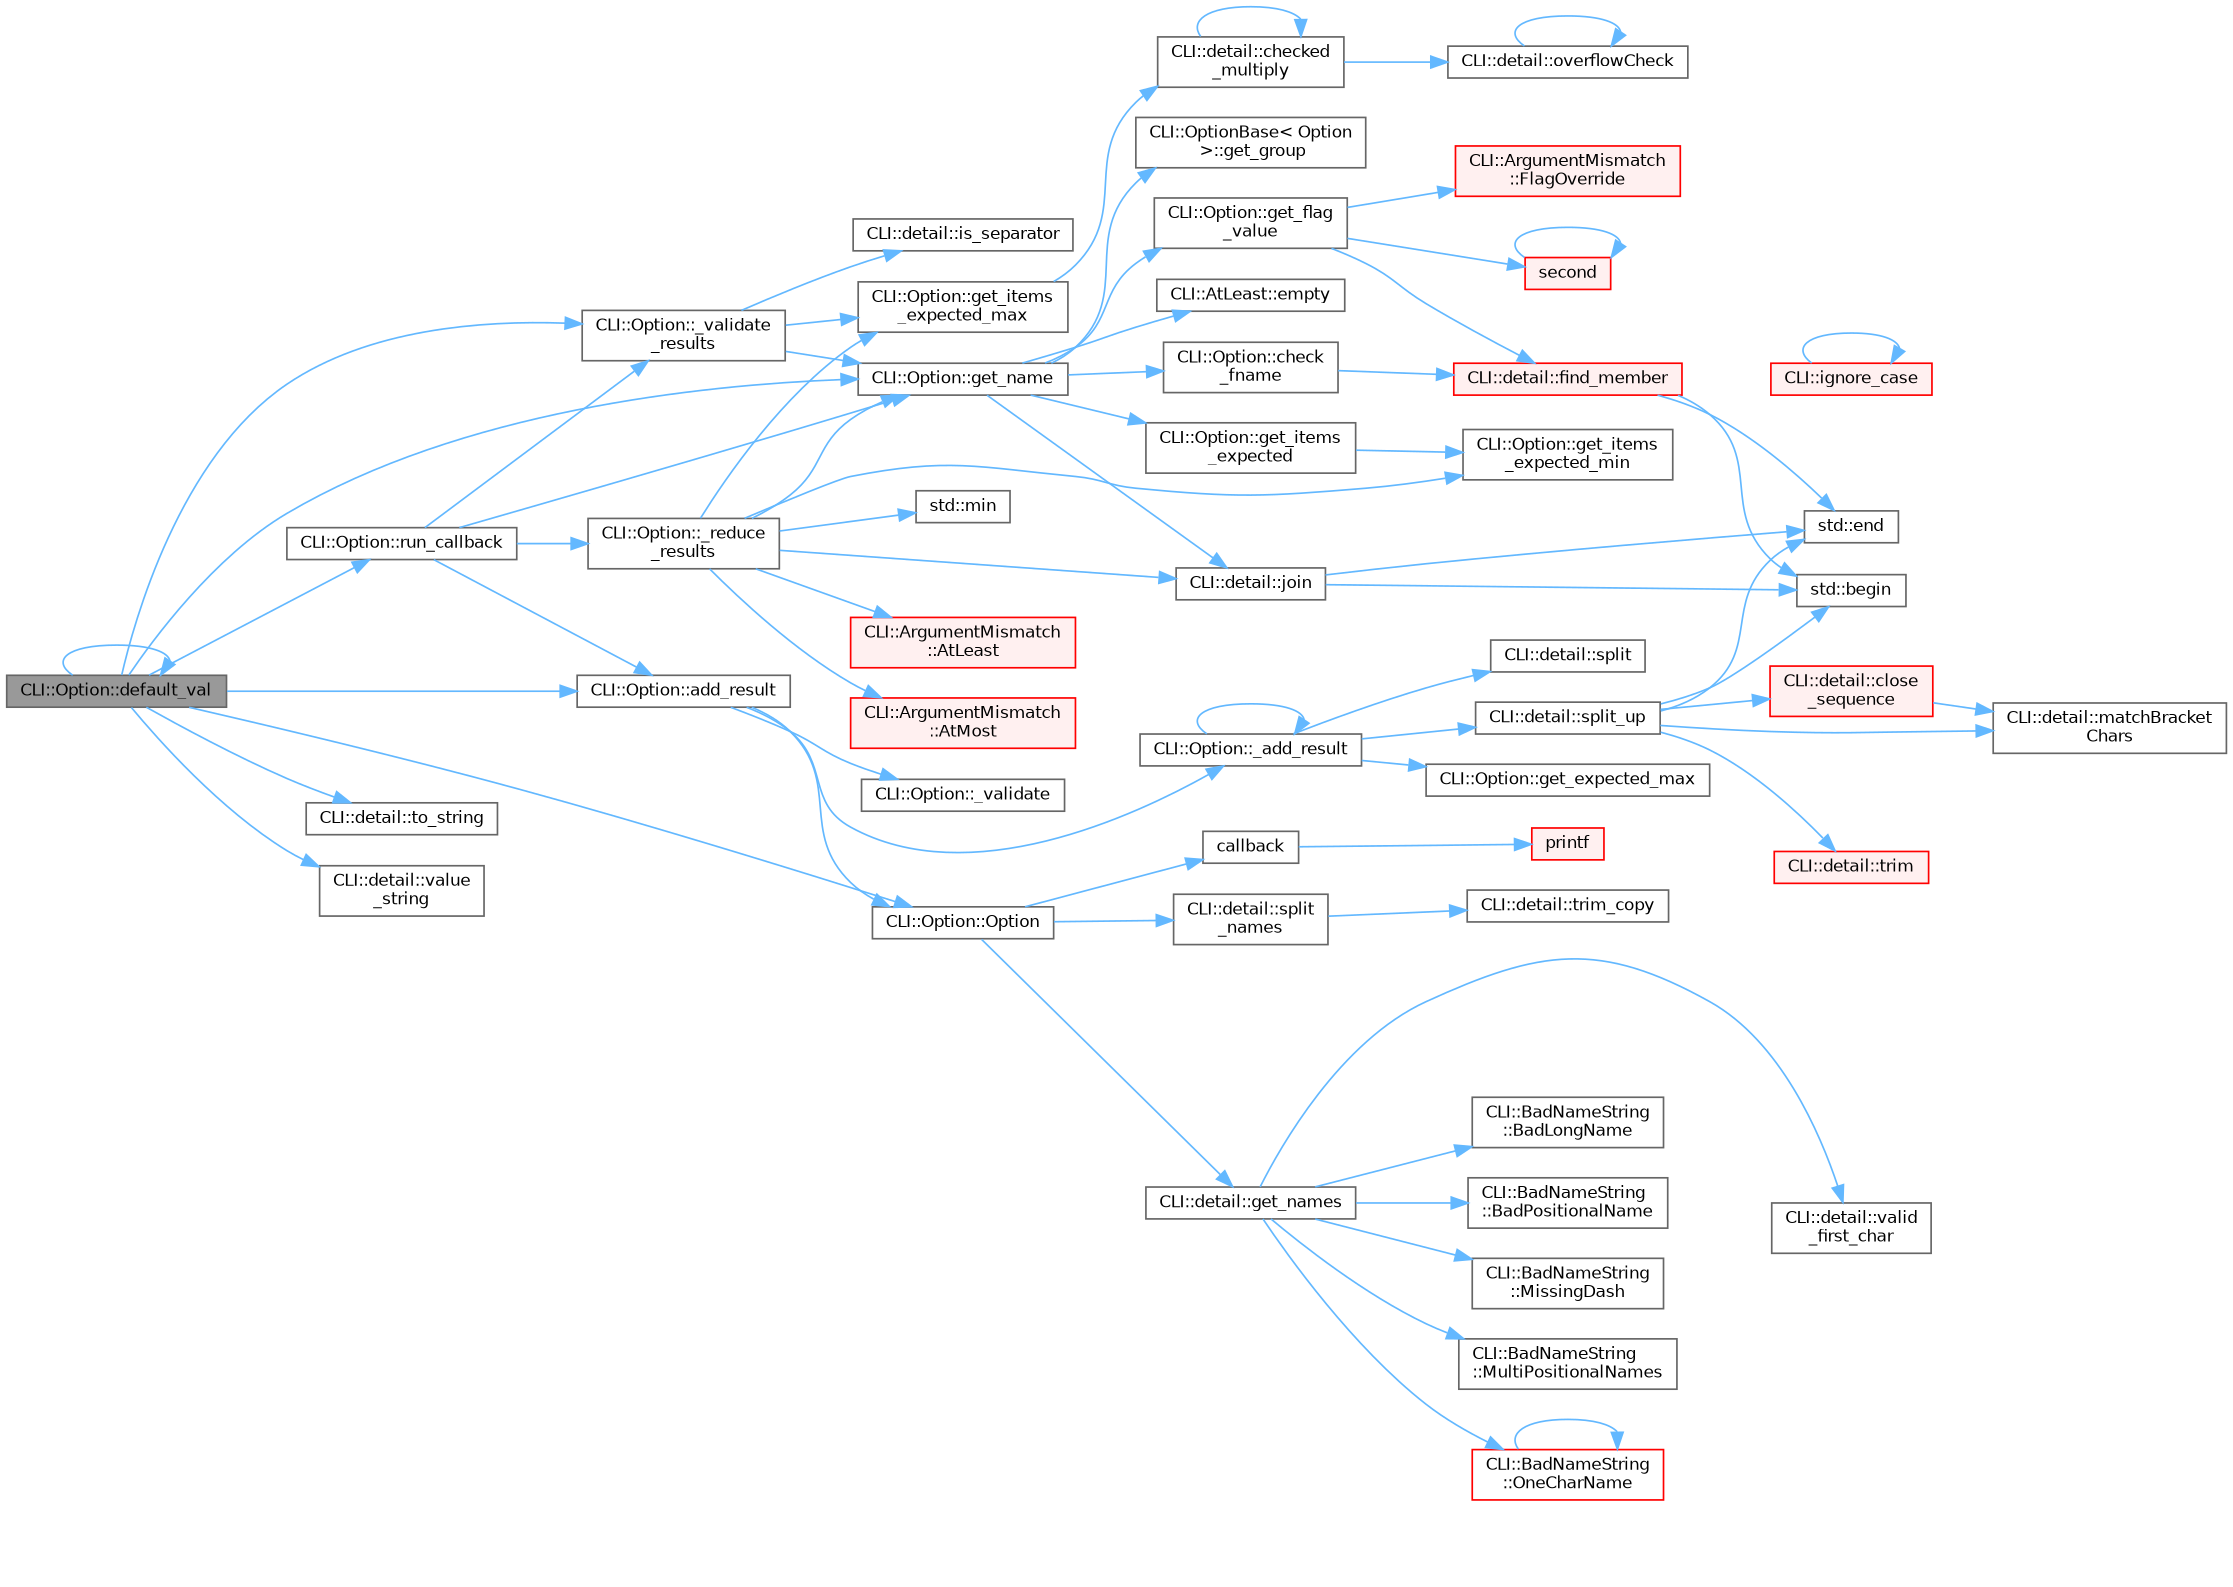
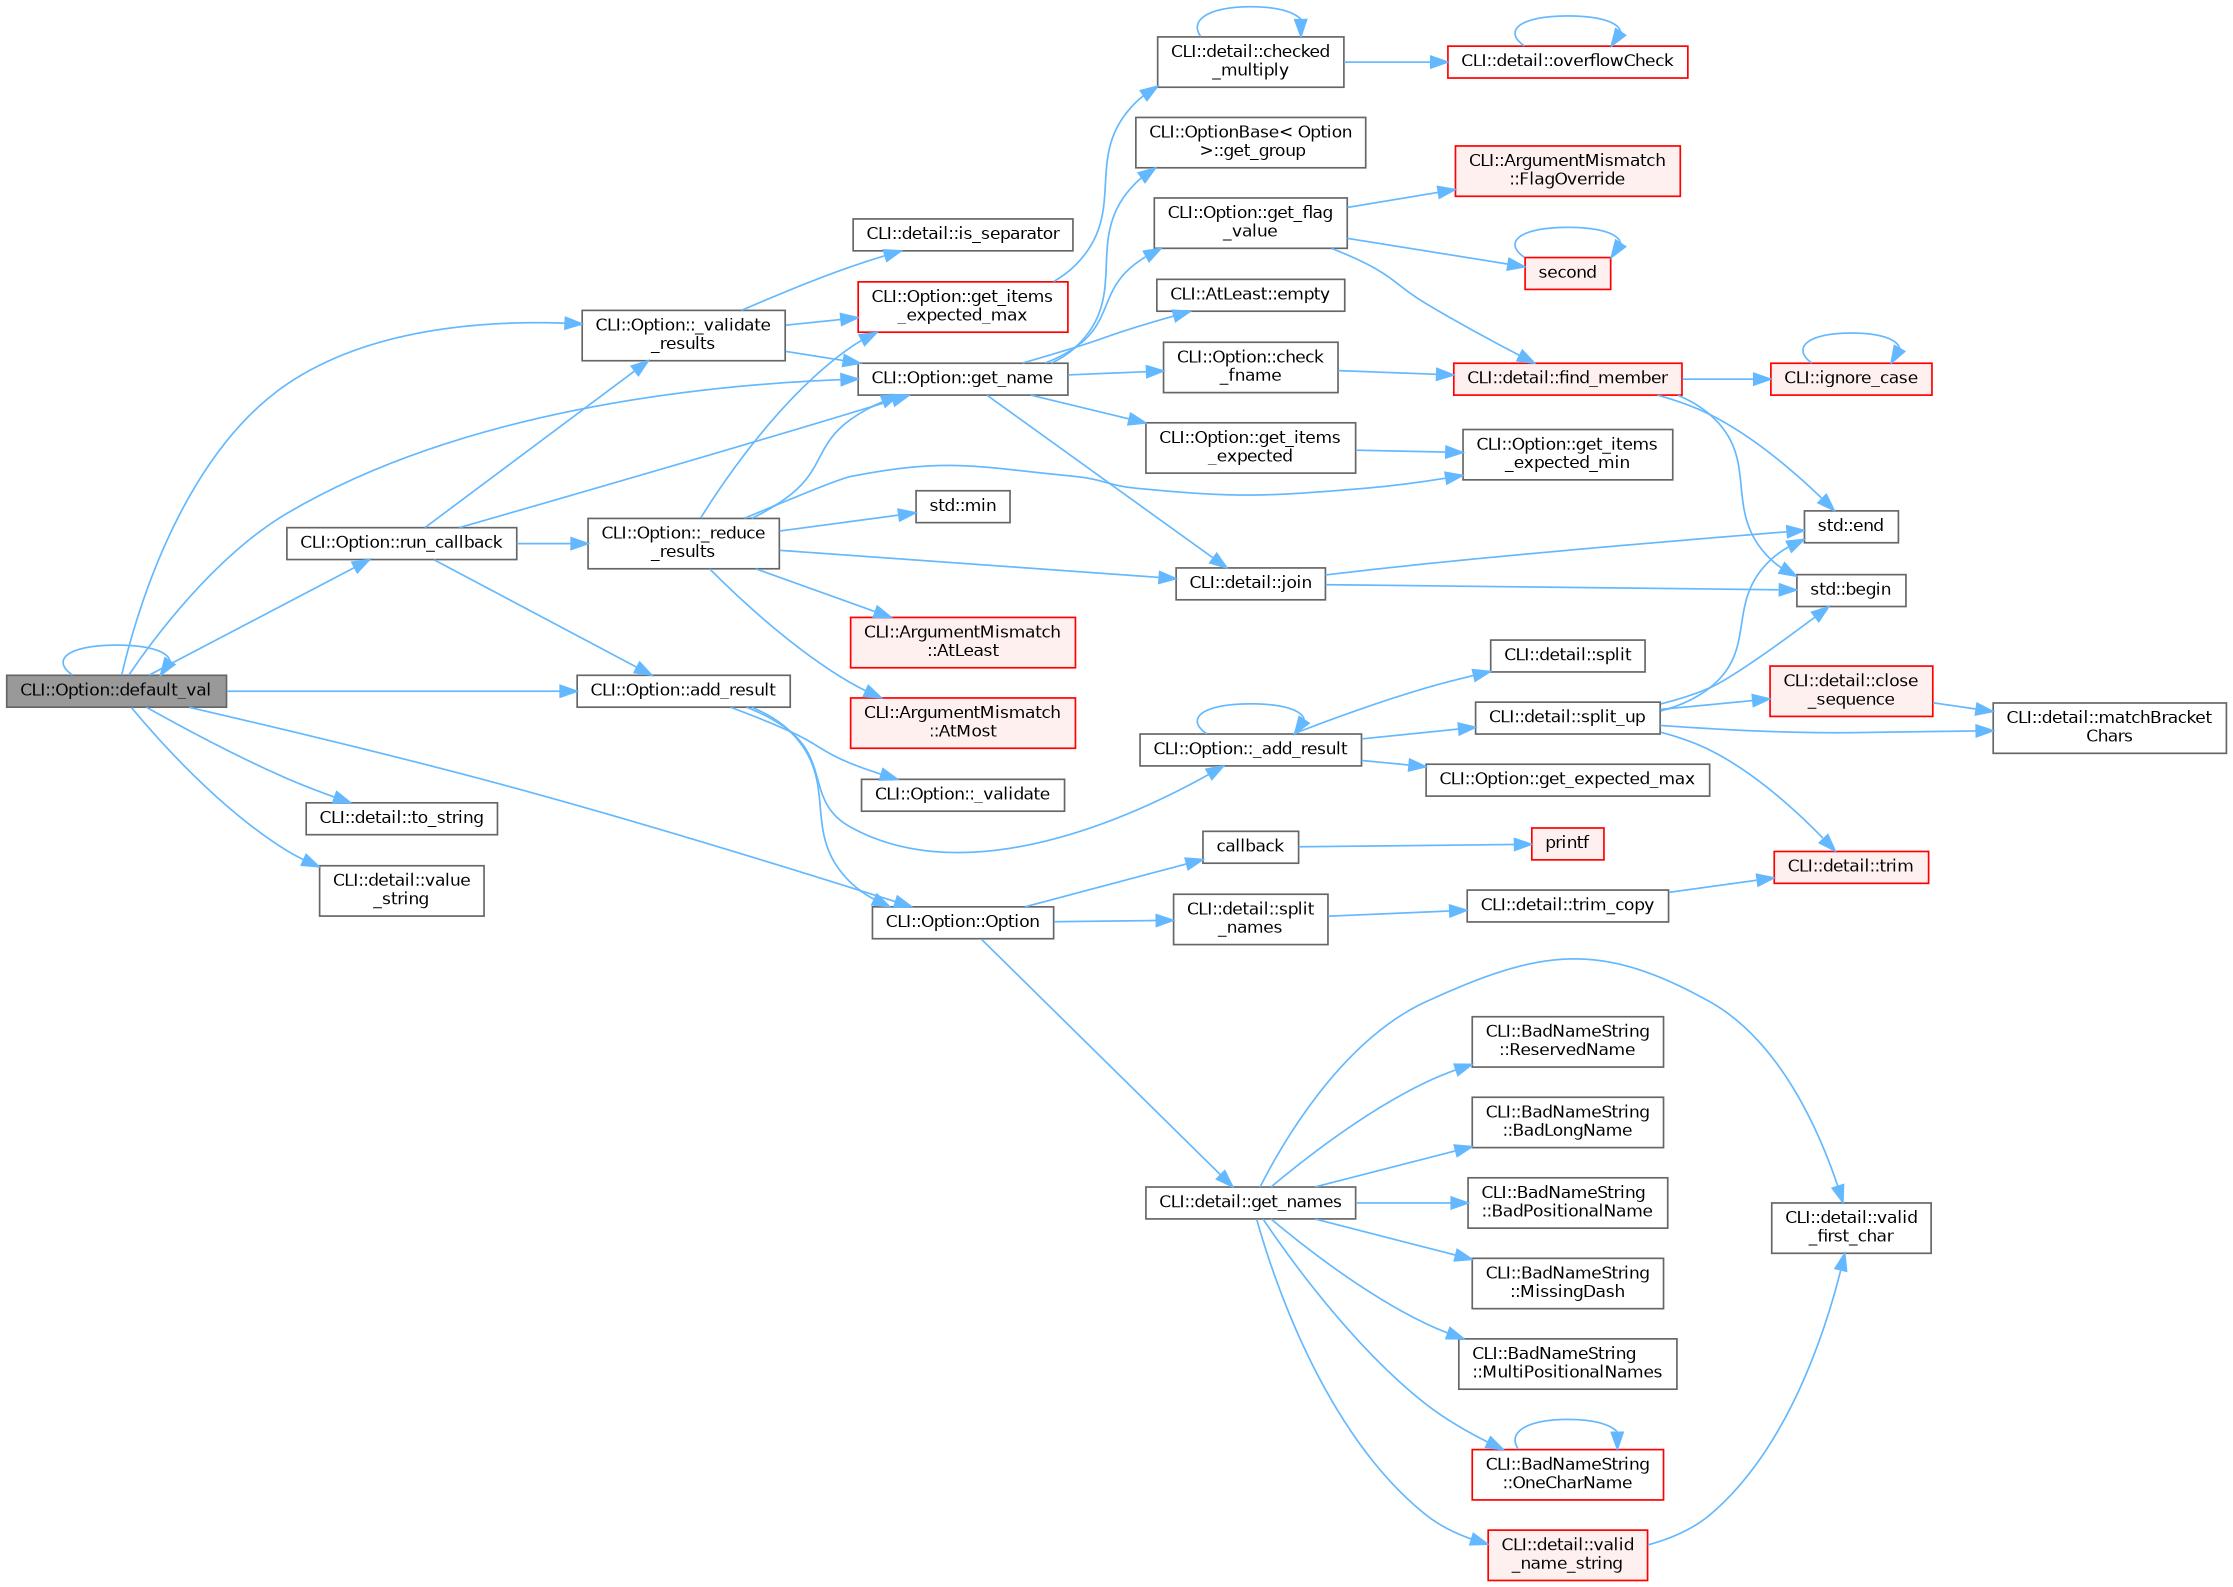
node "CLI::detail::overflowCheck": color grey40 -> red
node "CLI::Option::get_items _expected_max": color grey40 -> red
edge "CLI::detail::find_member" -> "CLI::ignore_case": added
edge "CLI::detail::trim_copy" -> "CLI::detail::trim": added
node "CLI::BadNameString ::ReservedName": added
node "CLI::detail::valid _name_string": added
